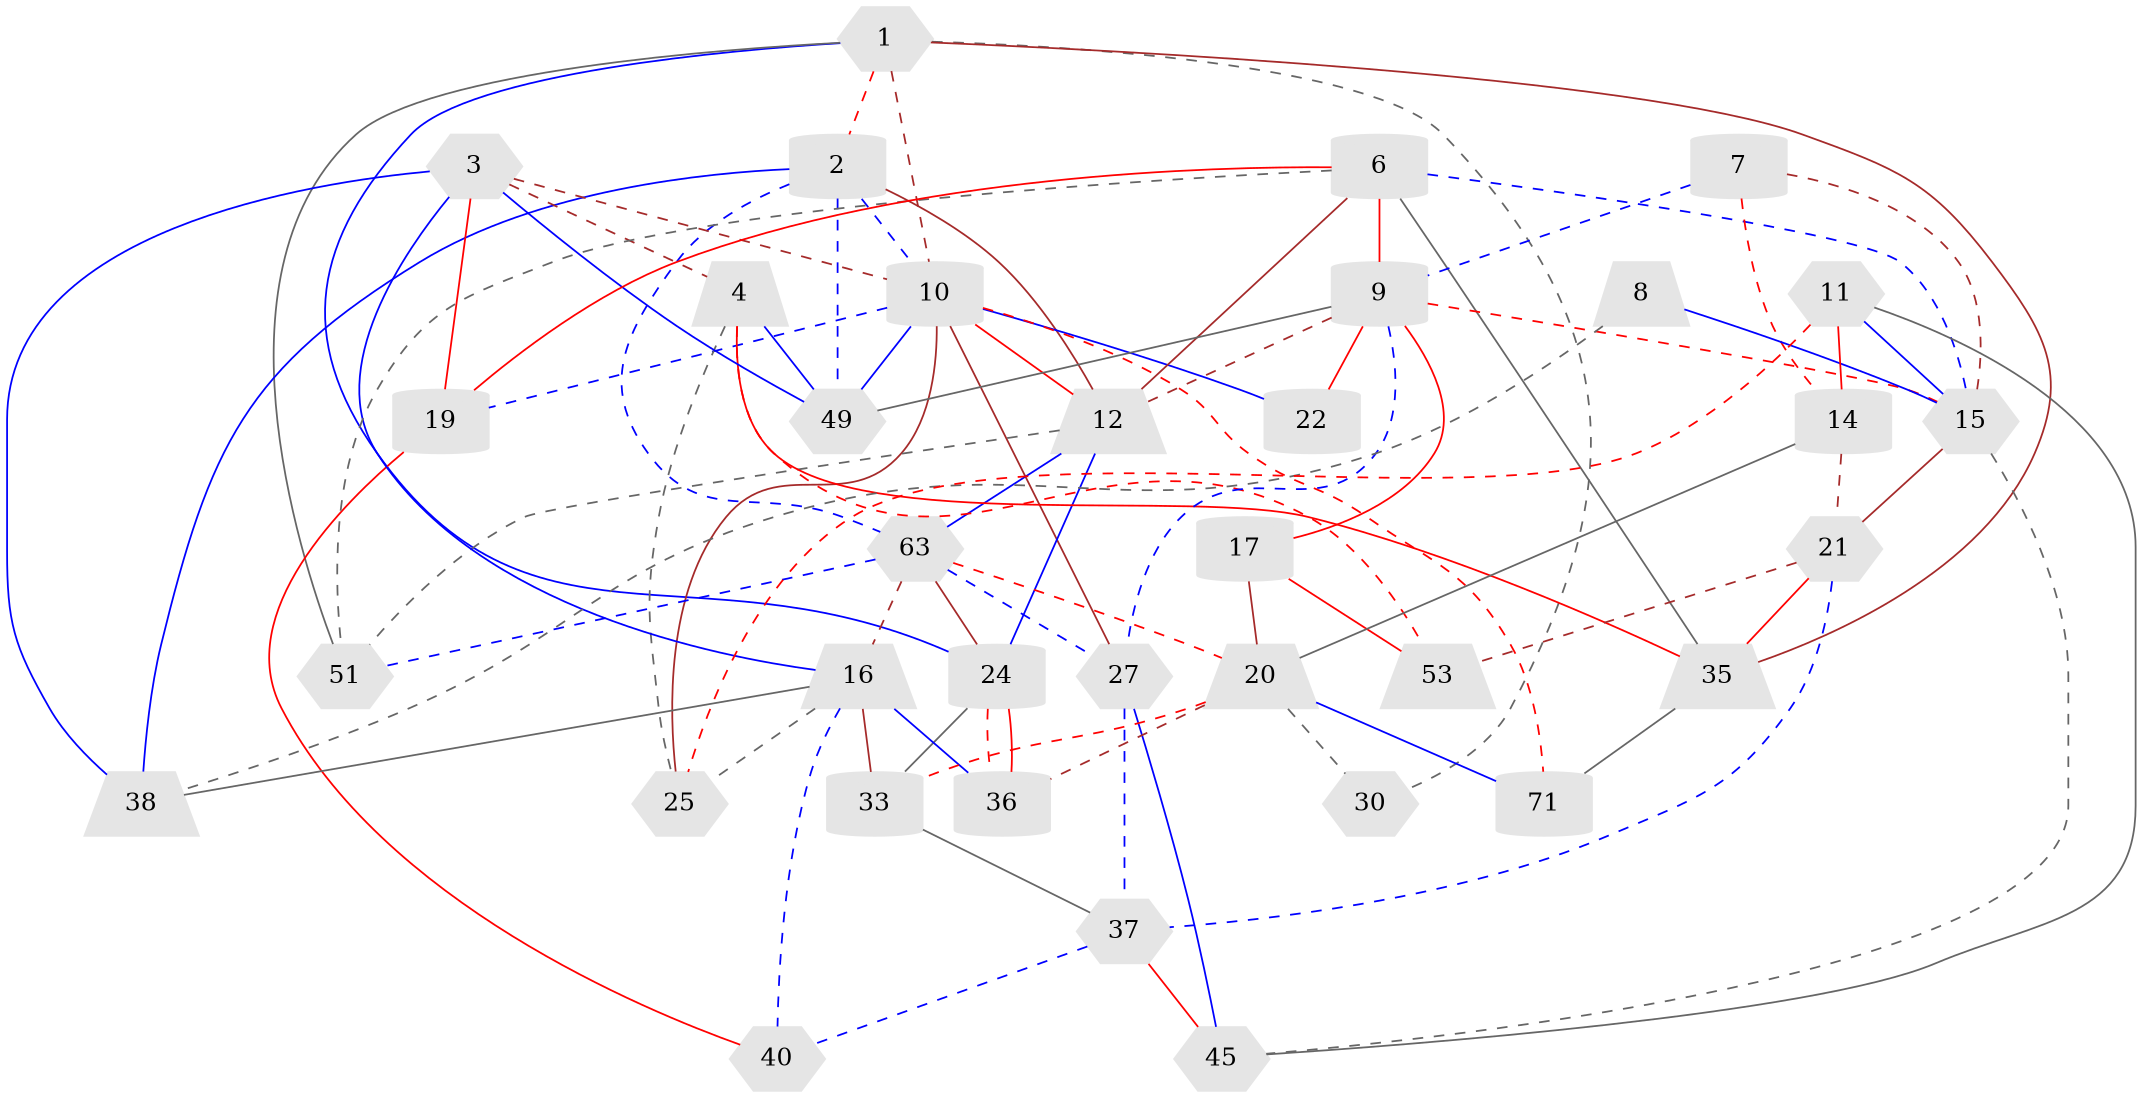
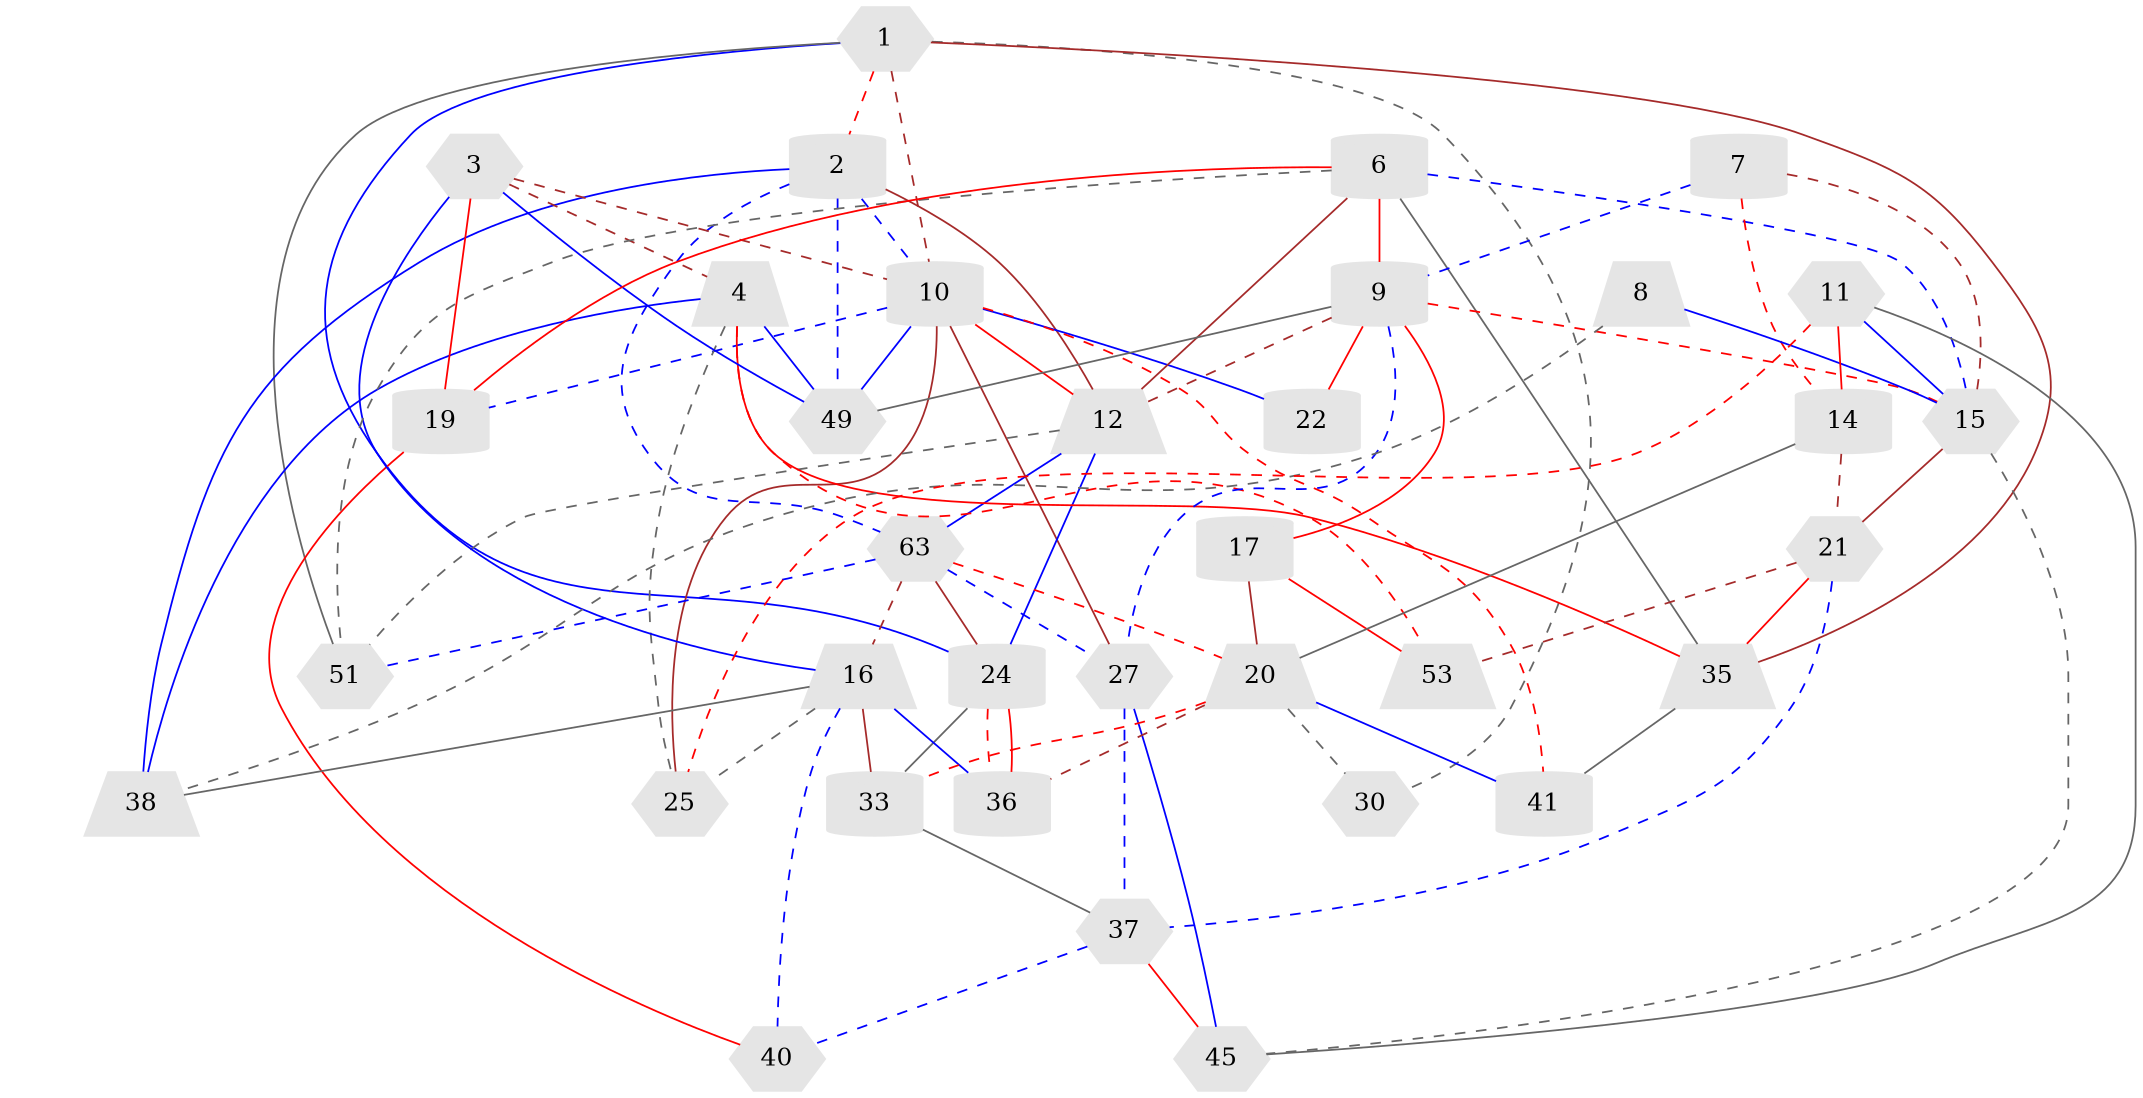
edge "3" -- "38": now "4" -- "38"
node "71": label "71" -> "41"
